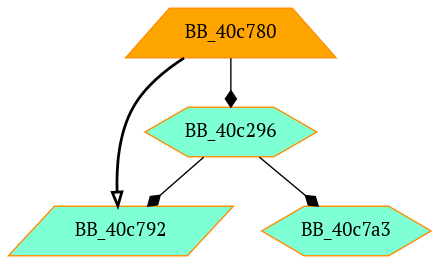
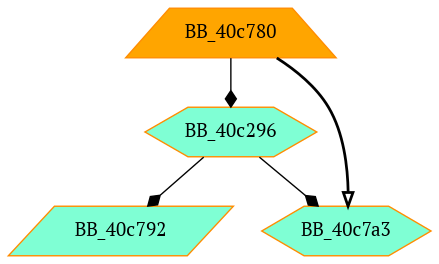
edge "BB_40c780" -> "BB_40c792": now "BB_40c780" -> "BB_40c7a3"
